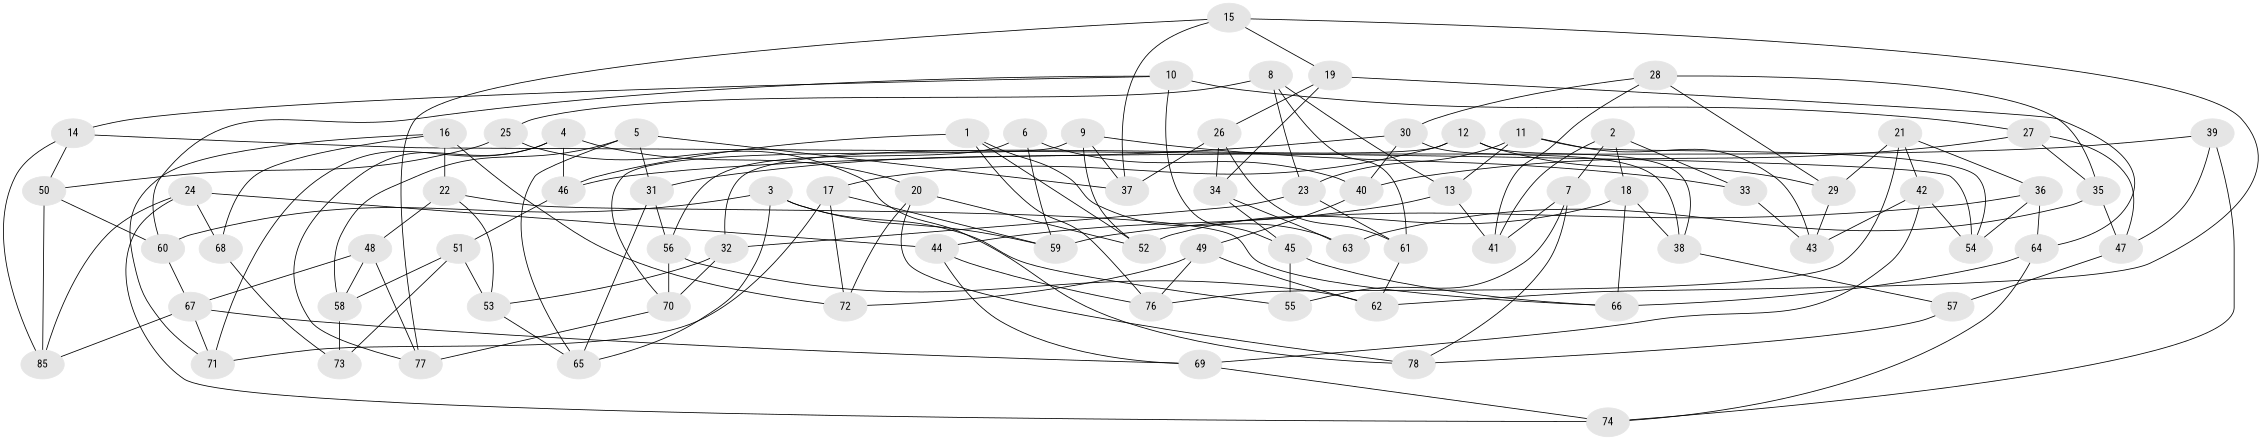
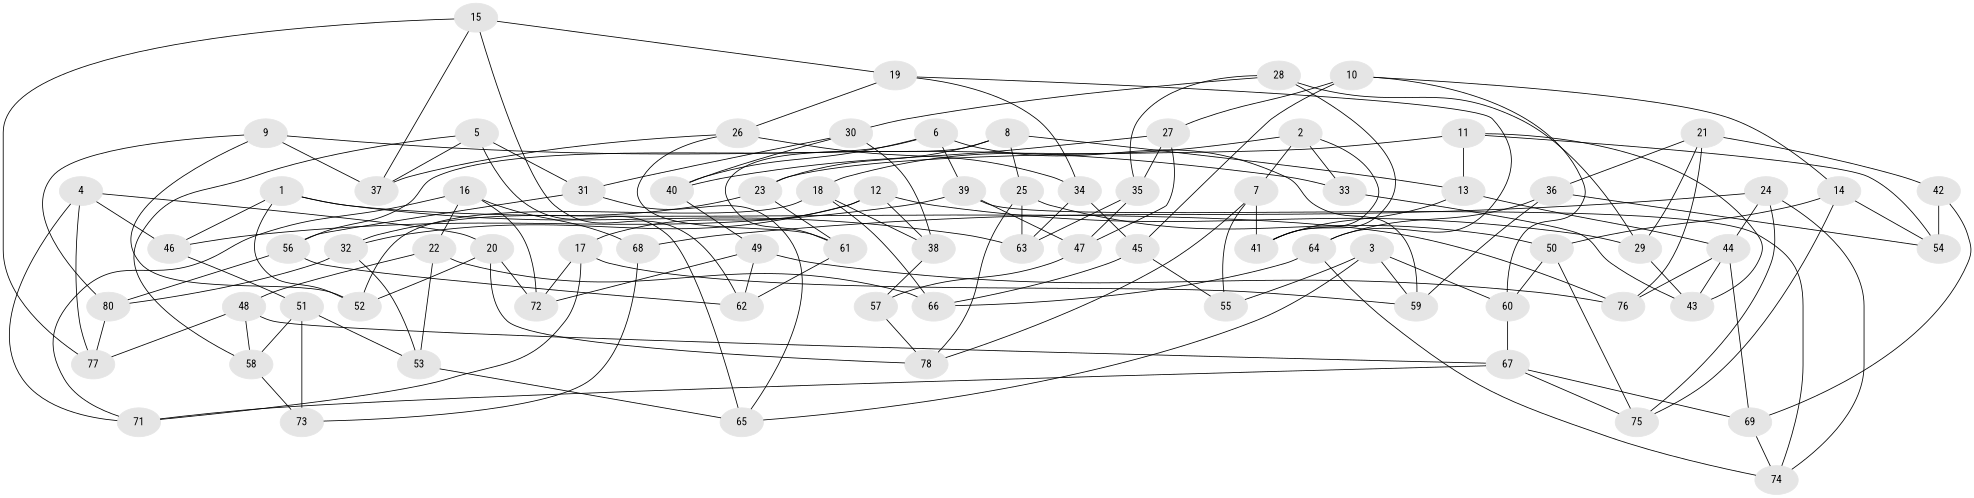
edge "6" -- "39": added
edge "42" -- "43": now "44" -- "43"
edge "25" -- "63": added
node "70": label "70" -> "80"
node "85": label "85" -> "75"
